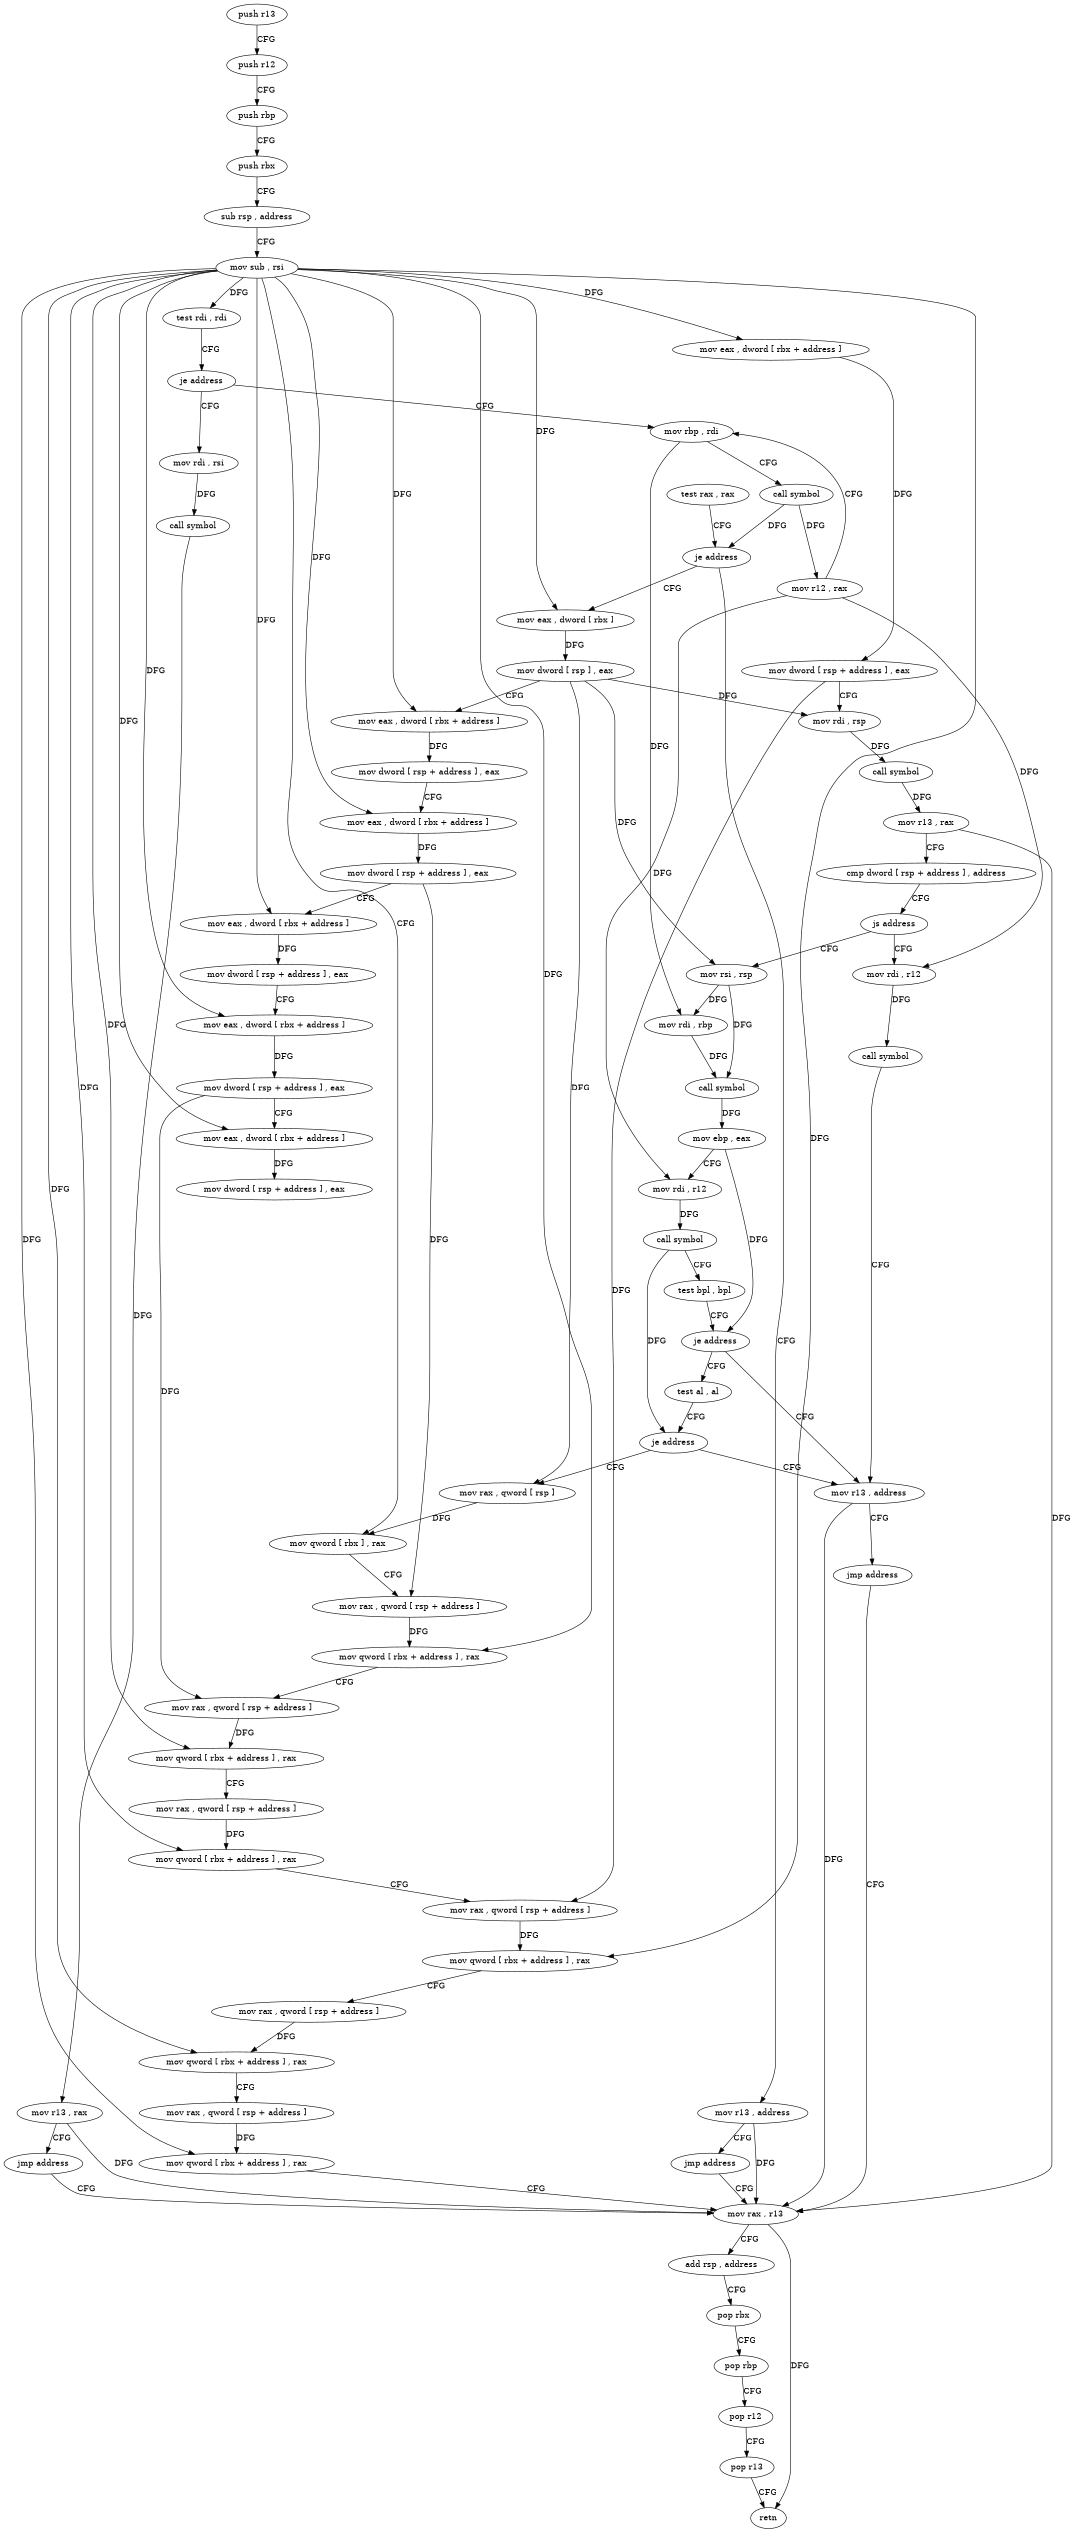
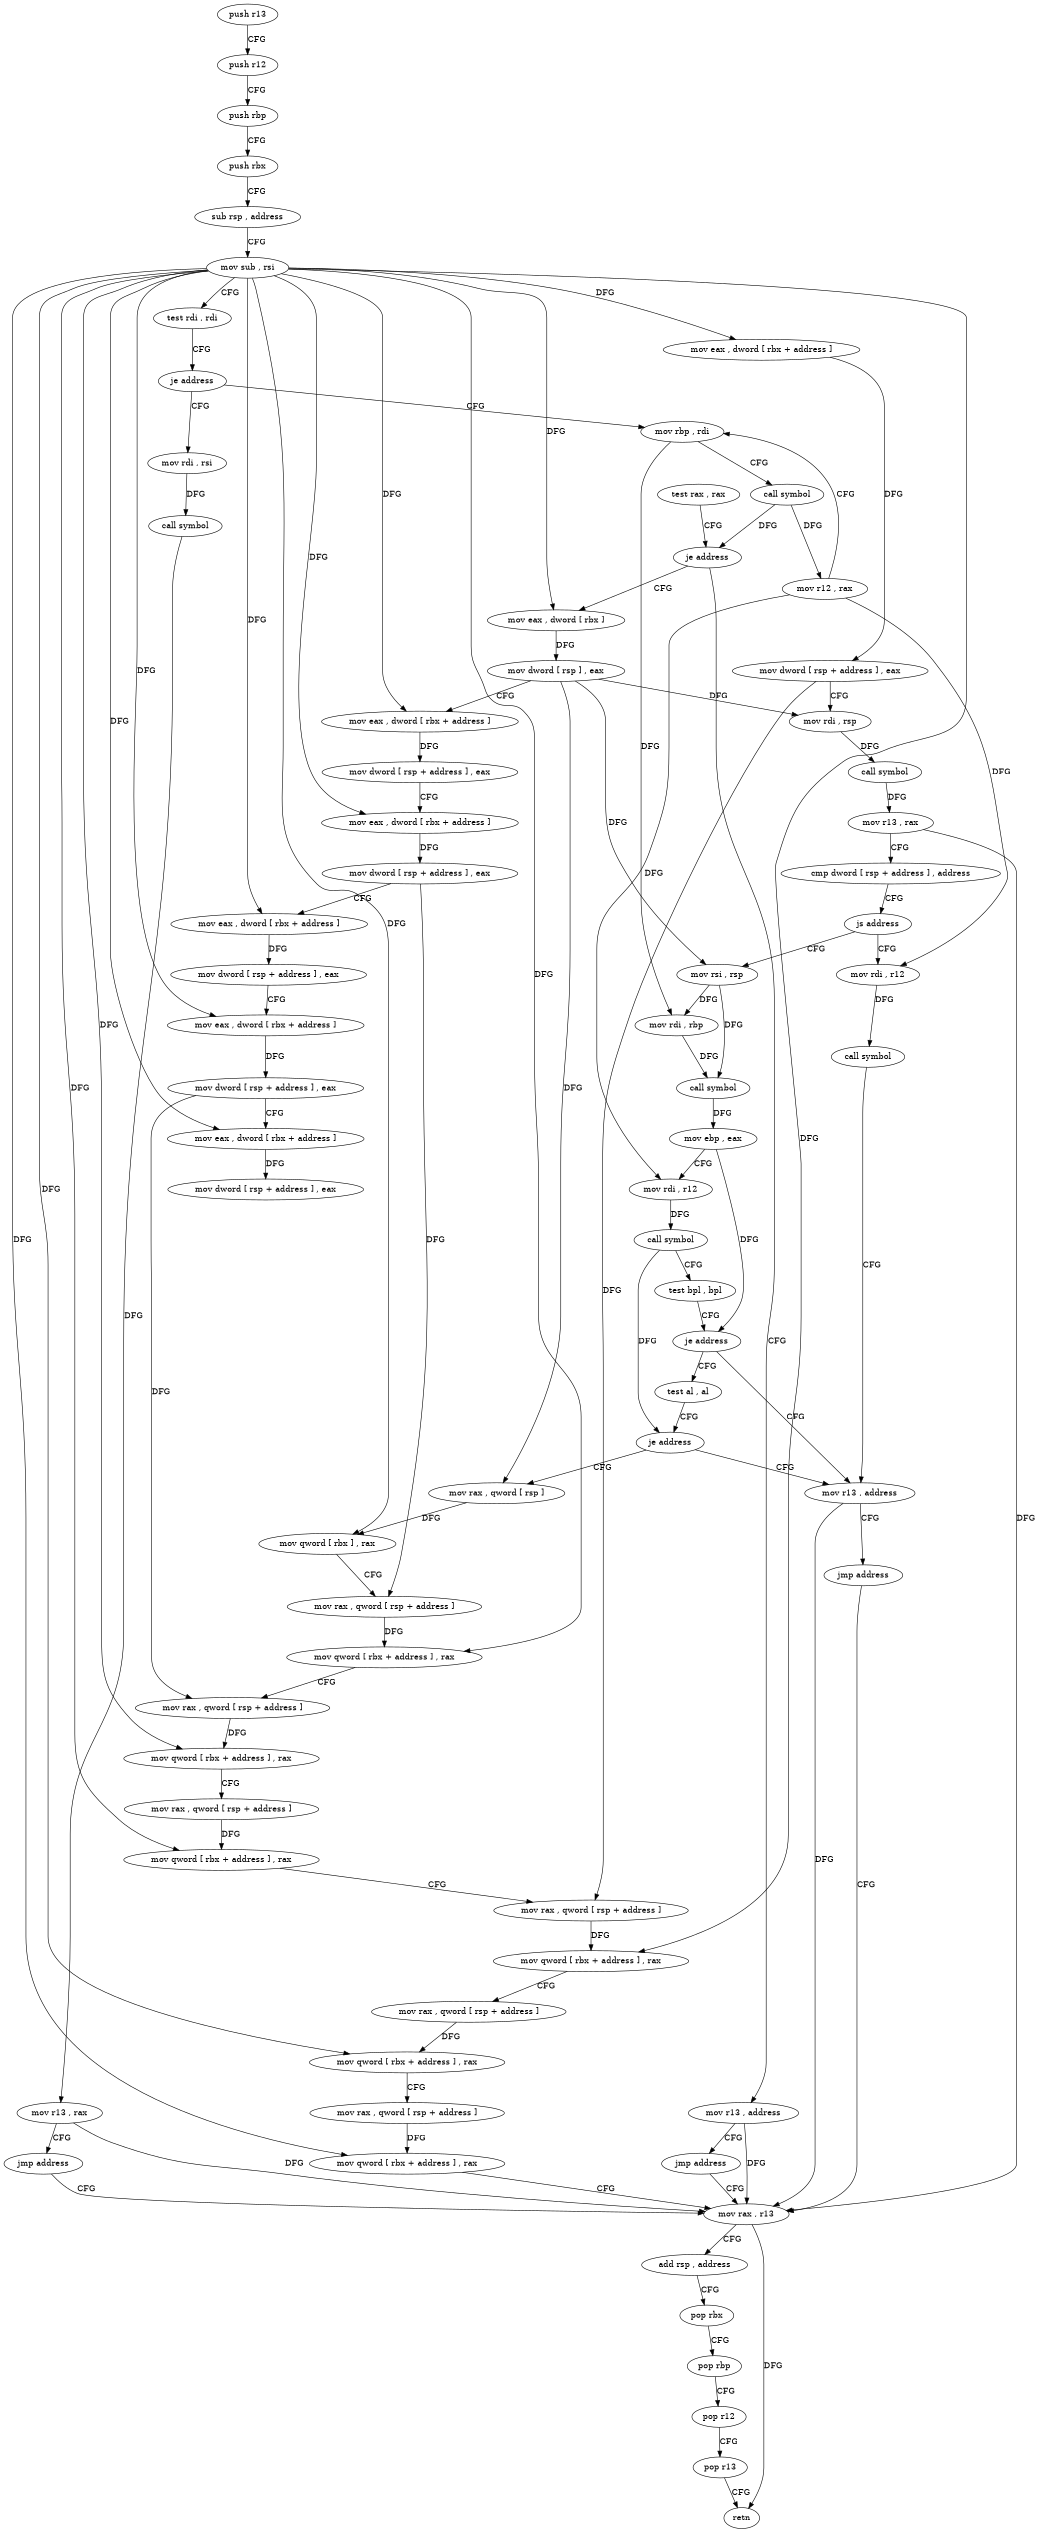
edge "mov sub , rsi" -> "test rdi , rdi": label "DFG" -> "CFG"
edge "mov sub , rsi" -> "mov qword [ rbx ] , rax": label "CFG" -> "DFG"
